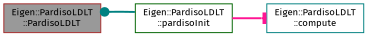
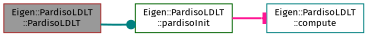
edge "Eigen::PardisoLDLT ::pardisoInit" -> "Eigen::PardisoLDLT ::PardisoLDLT": reversed
